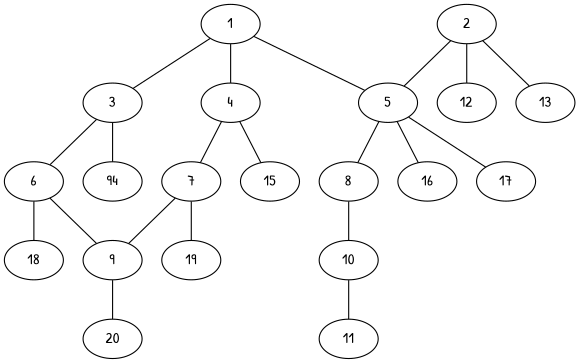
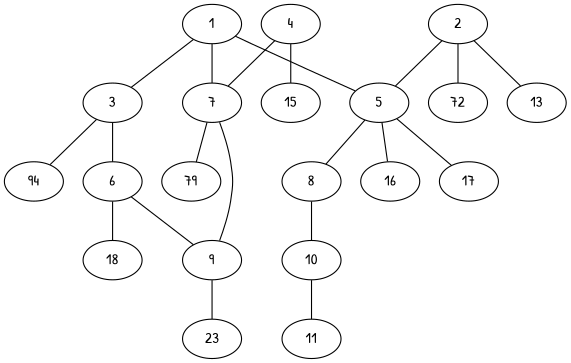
edge "1" -- "4": now "1" -- "7"
node "12": label "12" -> "72"
node "19": label "19" -> "79"
node "20": label "20" -> "23"
